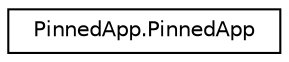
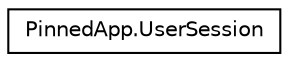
node "PinnedApp.PinnedApp": label "PinnedApp.PinnedApp" -> "PinnedApp.UserSession"
